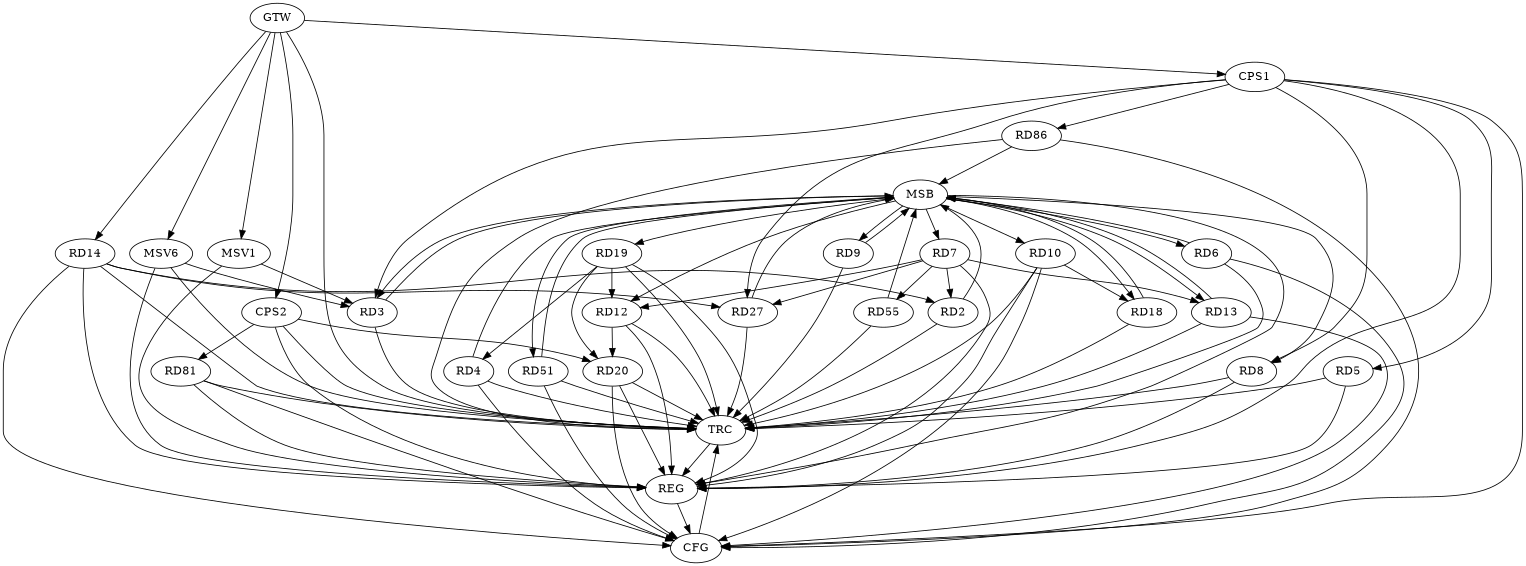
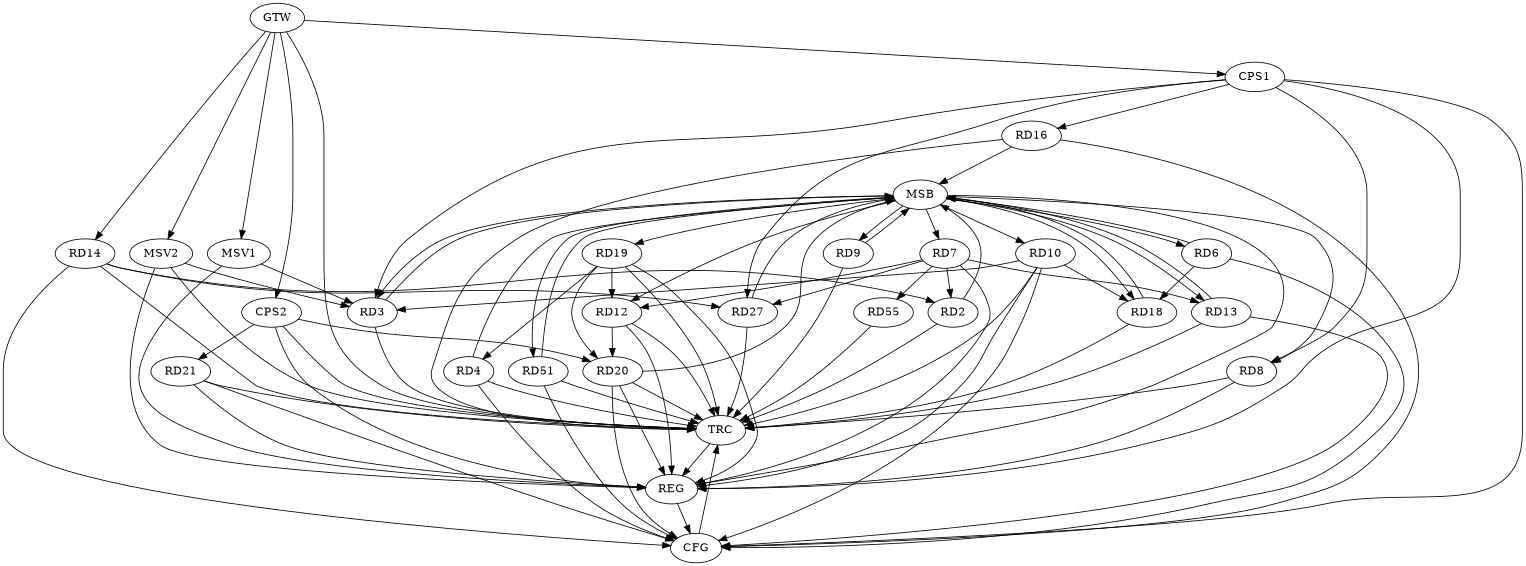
node "RD86": label "RD86" -> "RD16"
node "MSV6": label "MSV6" -> "MSV2"
edge "RD55" -> "MSB": now "RD20" -> "MSB"
edge "RD10" -> "RD3": added
node "RD81": label "RD81" -> "RD21"
node "RD5": removed
edge "RD6" -> "TRC": now "RD6" -> "RD18"
edge "RD14" -> "REG": removed
